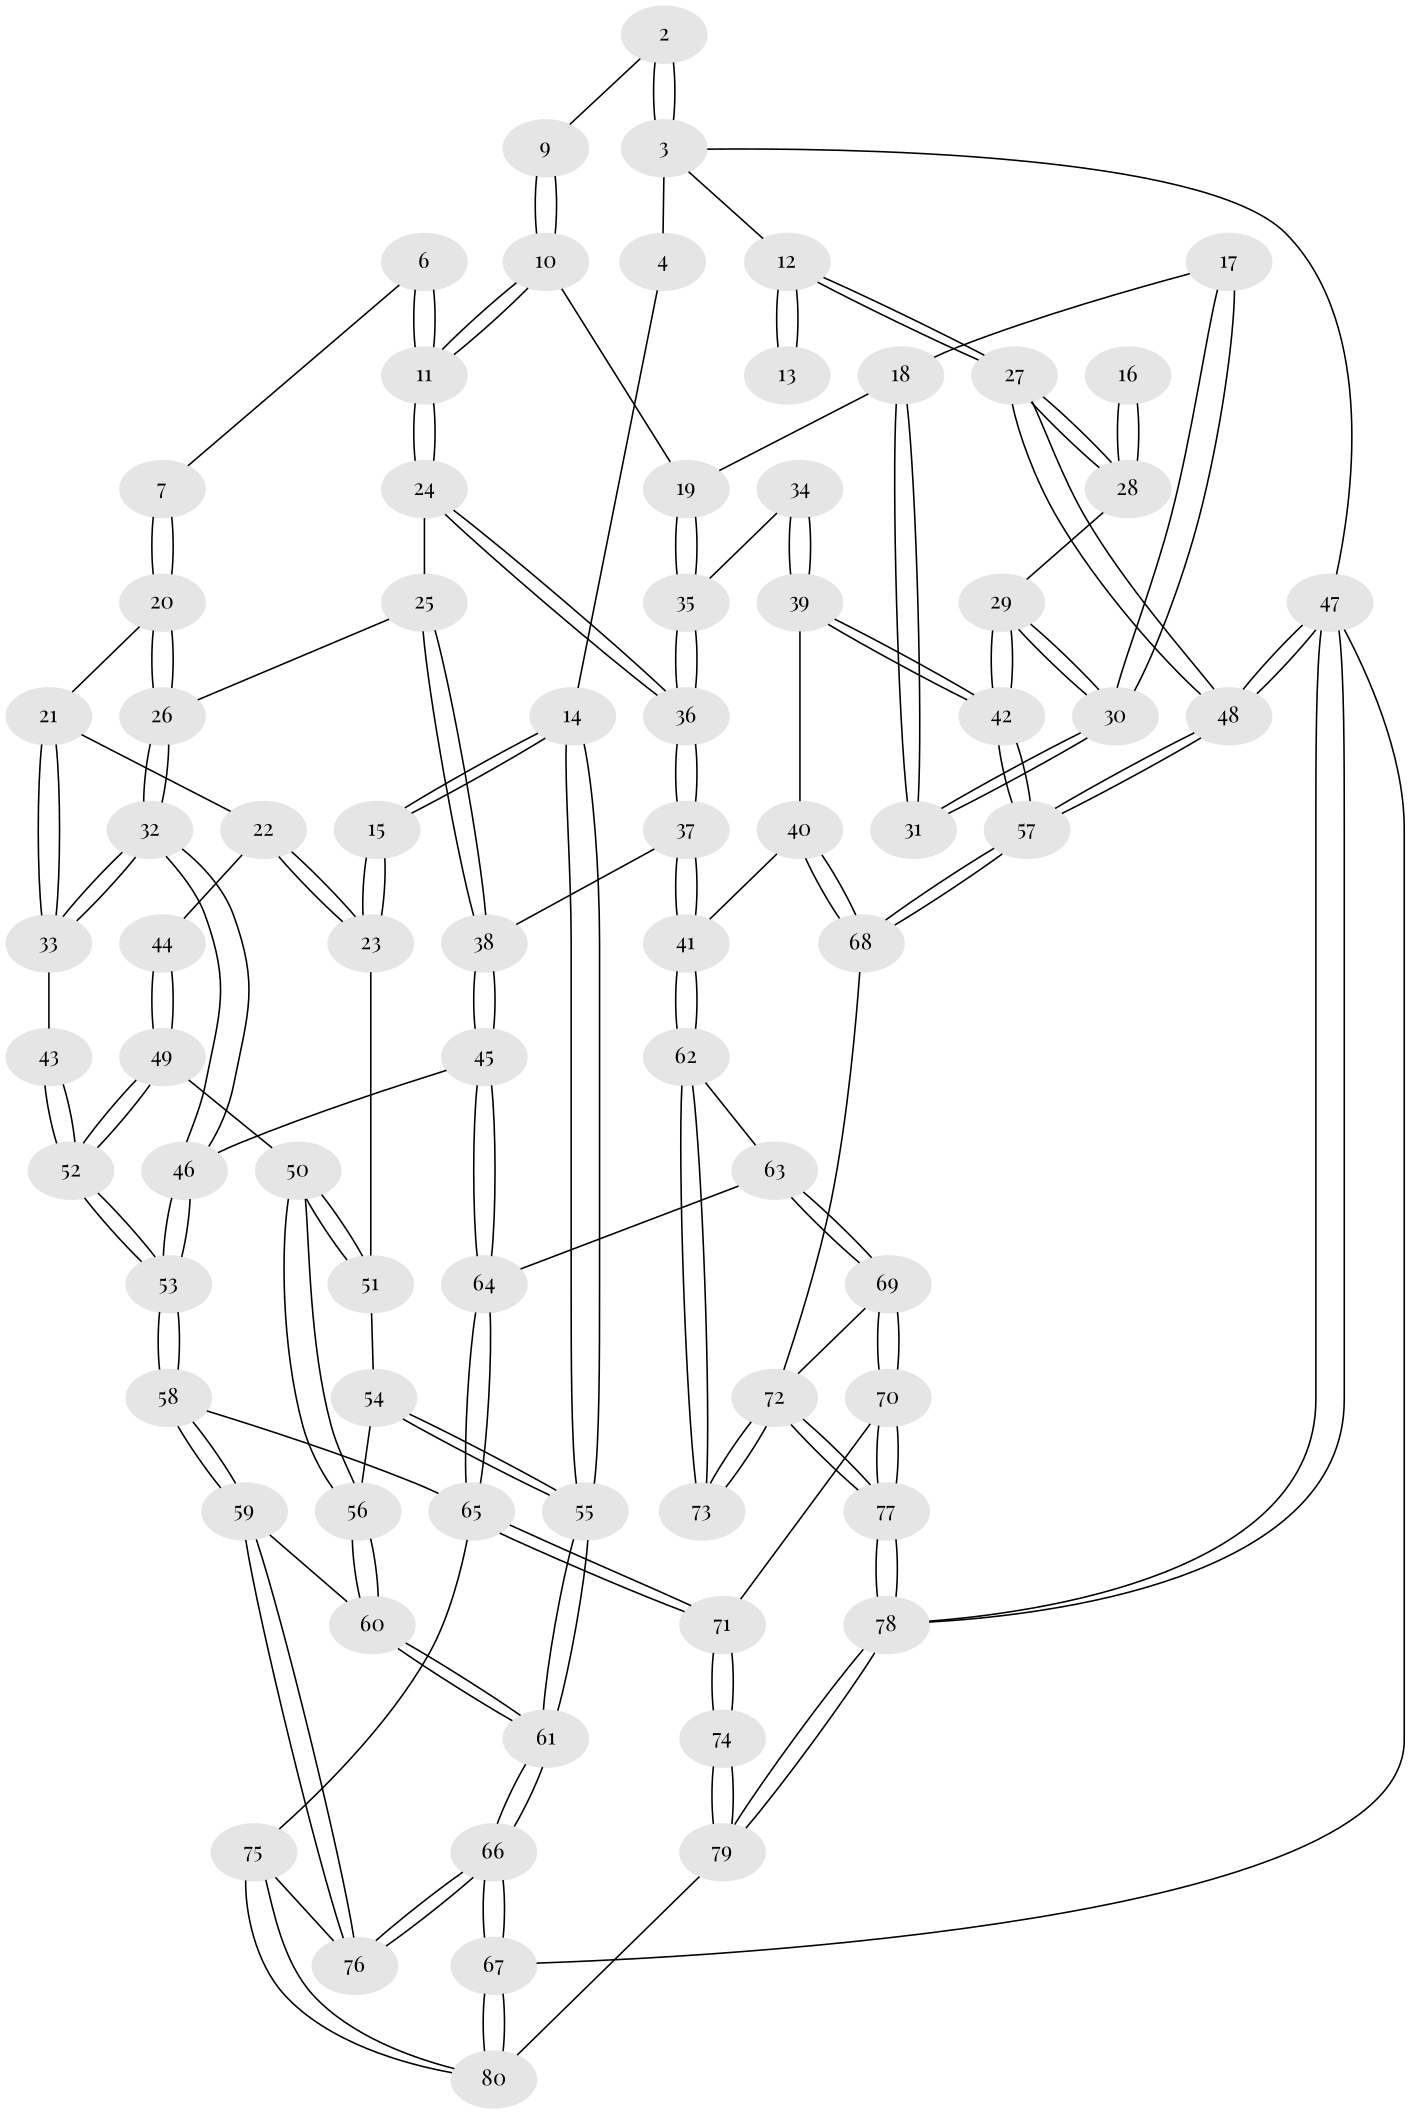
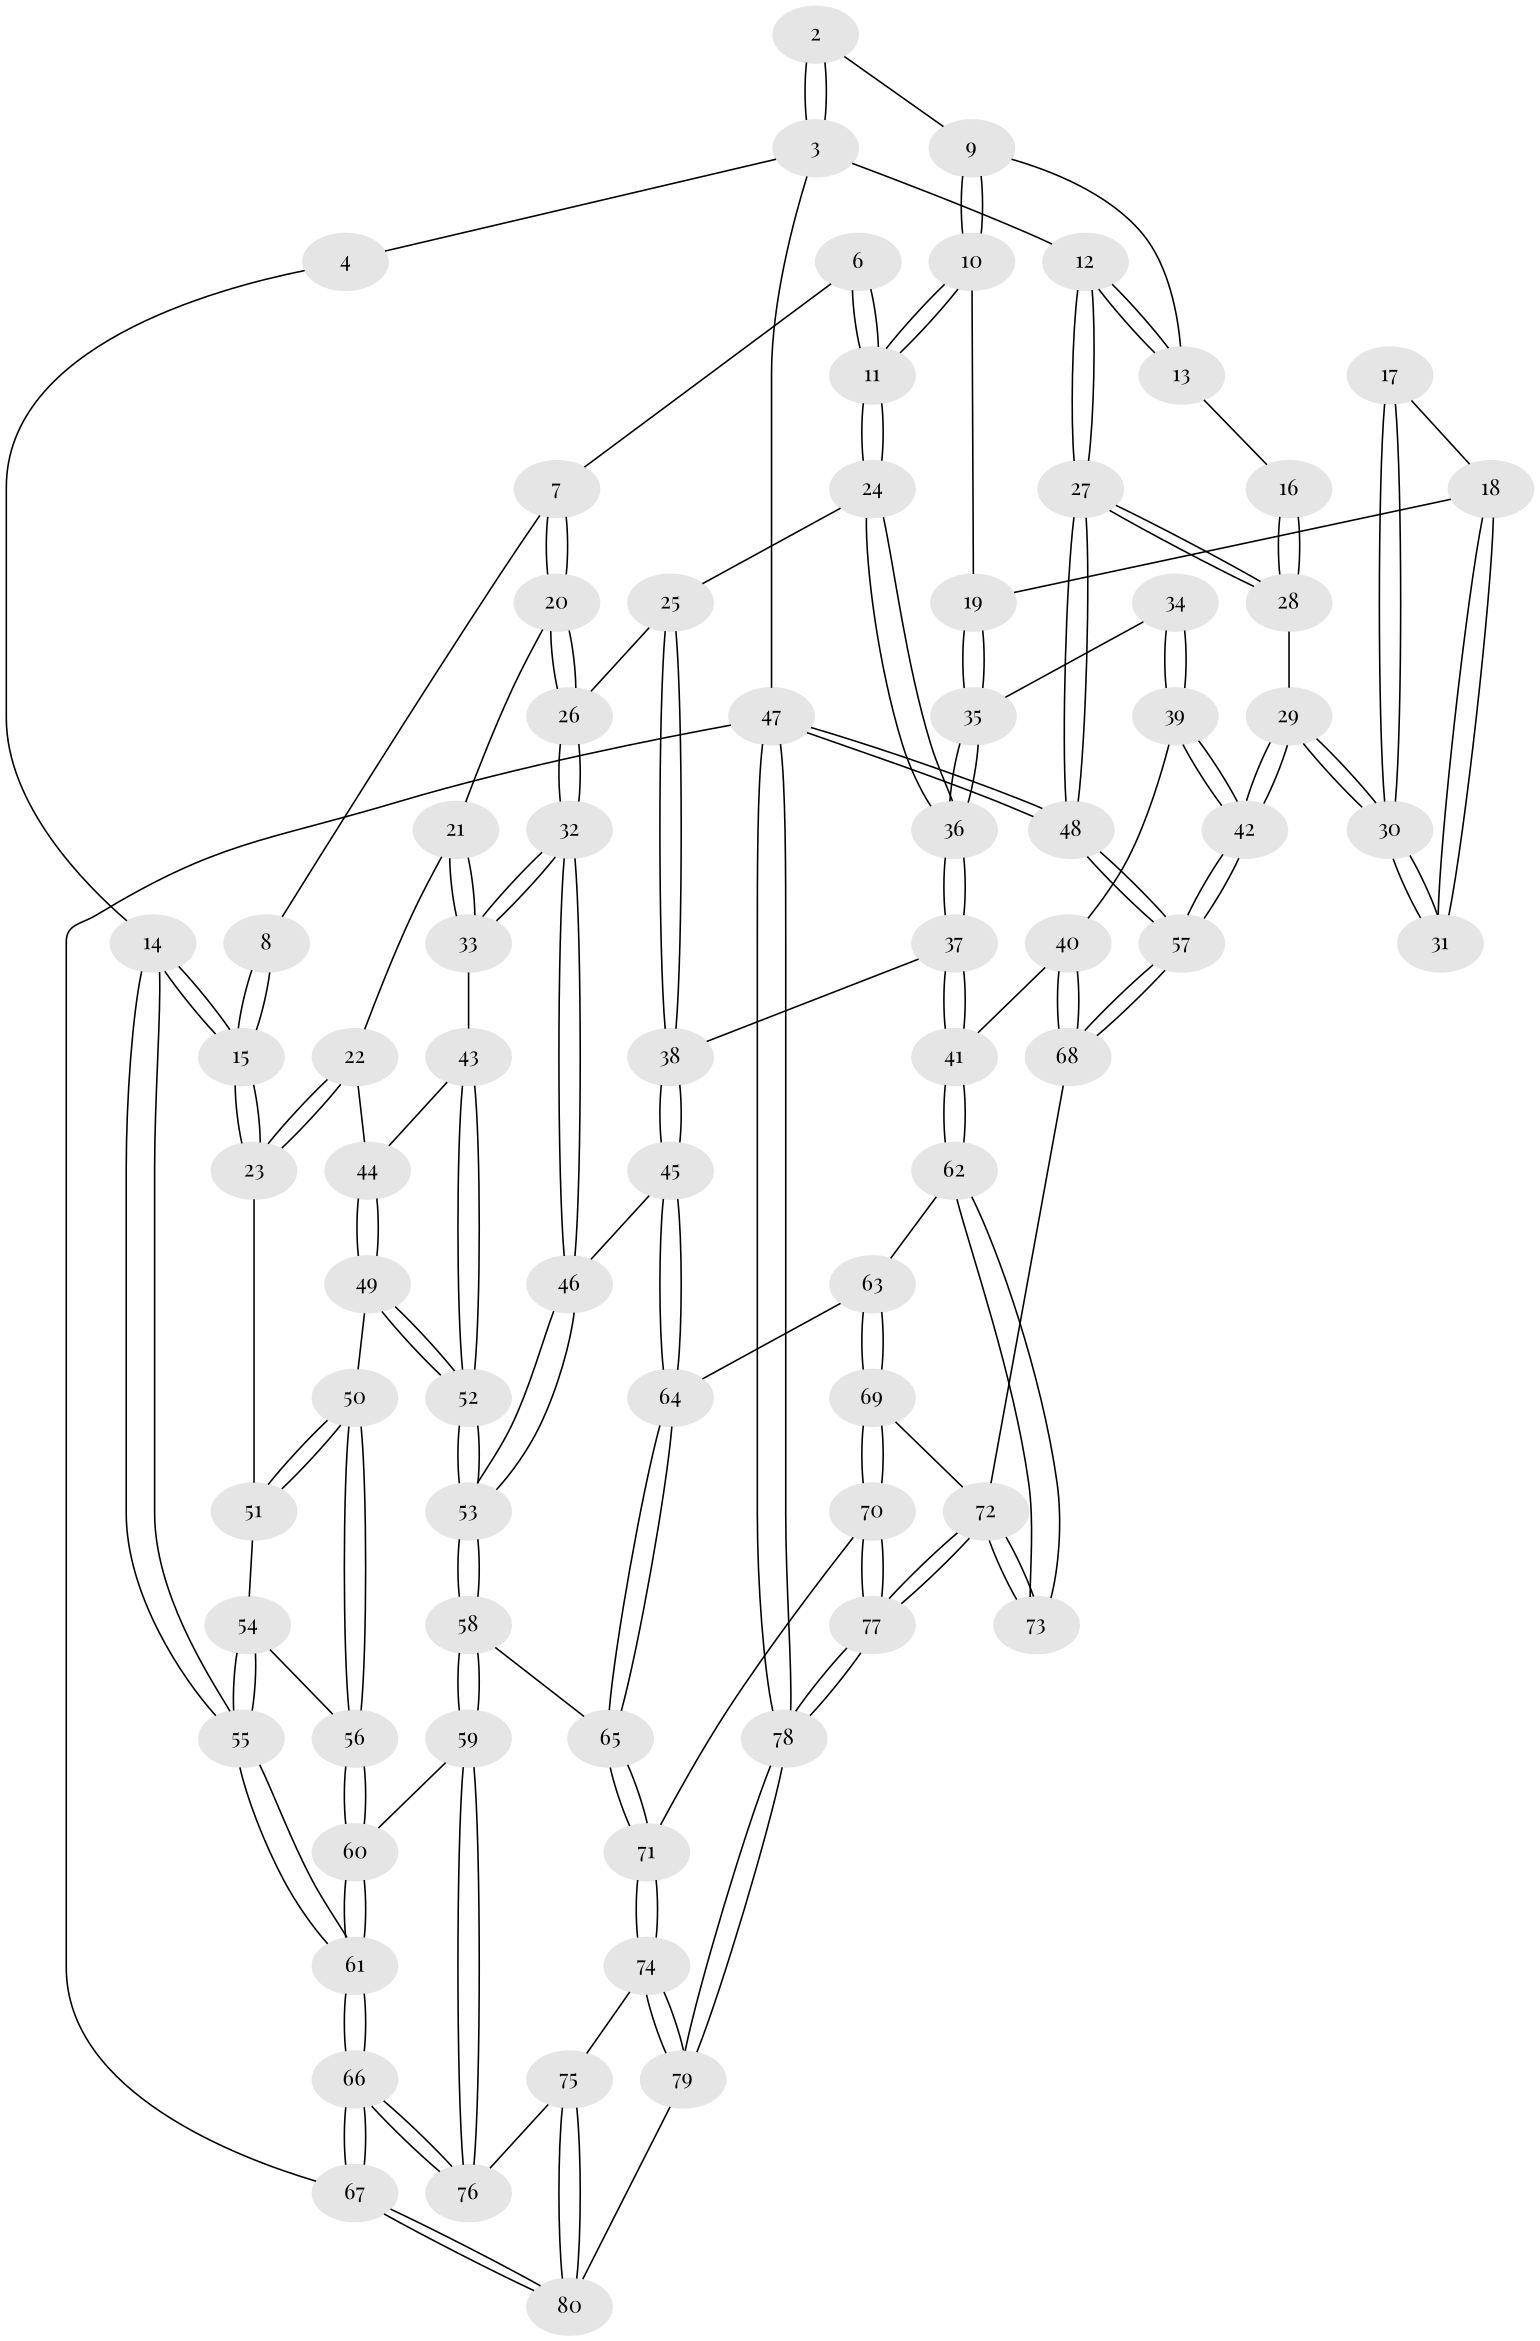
edge "9" -- "13": added
edge "13" -- "16": added
node "8": added
edge "43" -- "44": added
edge "65" -- "75": now "74" -- "75"
